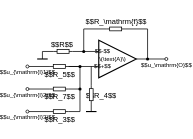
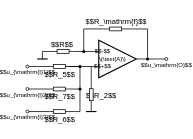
node "$$R_4$$": label "$$R_4$$" -> "$$R_2$$"
node "$$R_3$$": label "$$R_3$$" -> "$$R_6$$"
